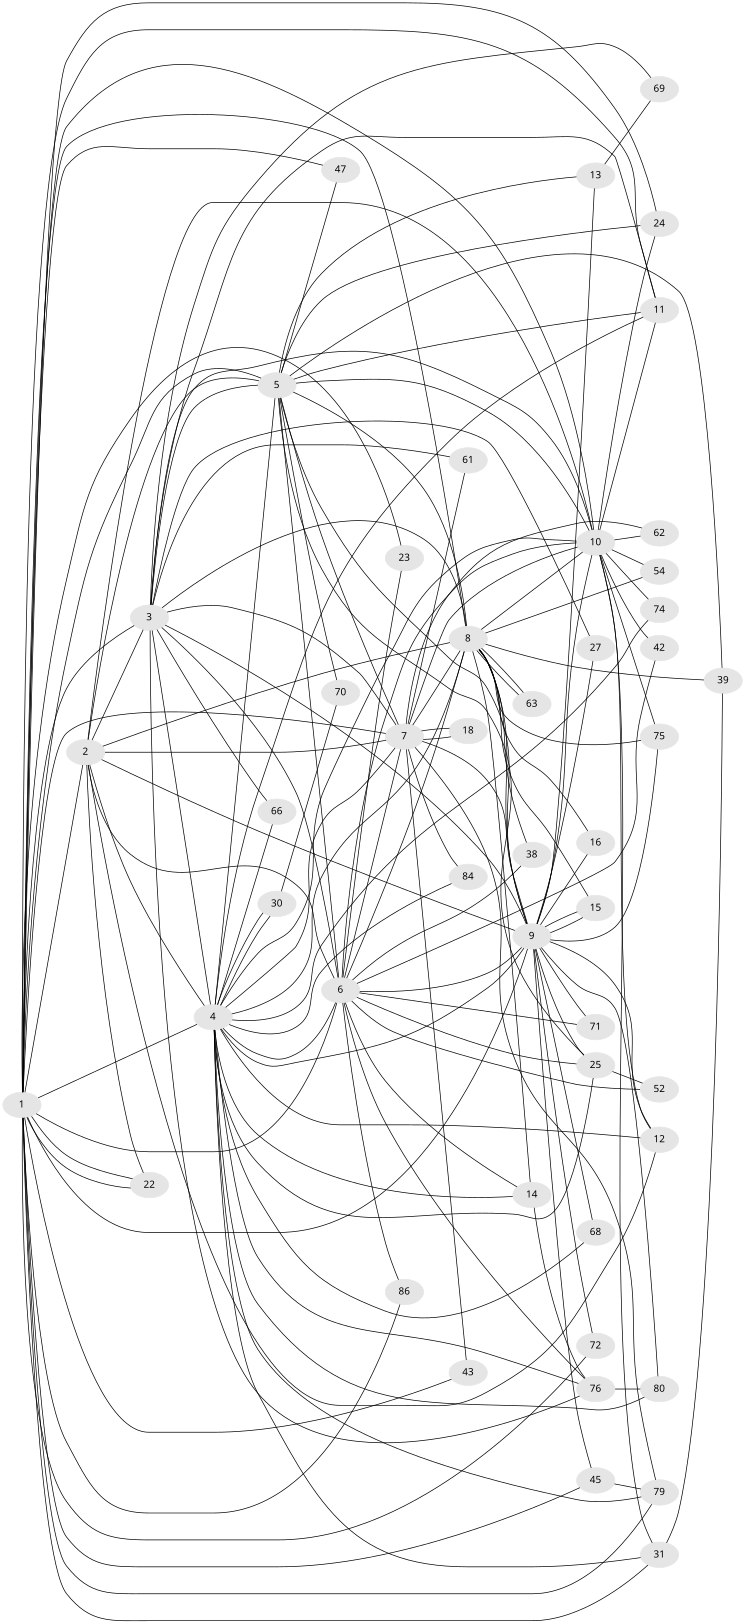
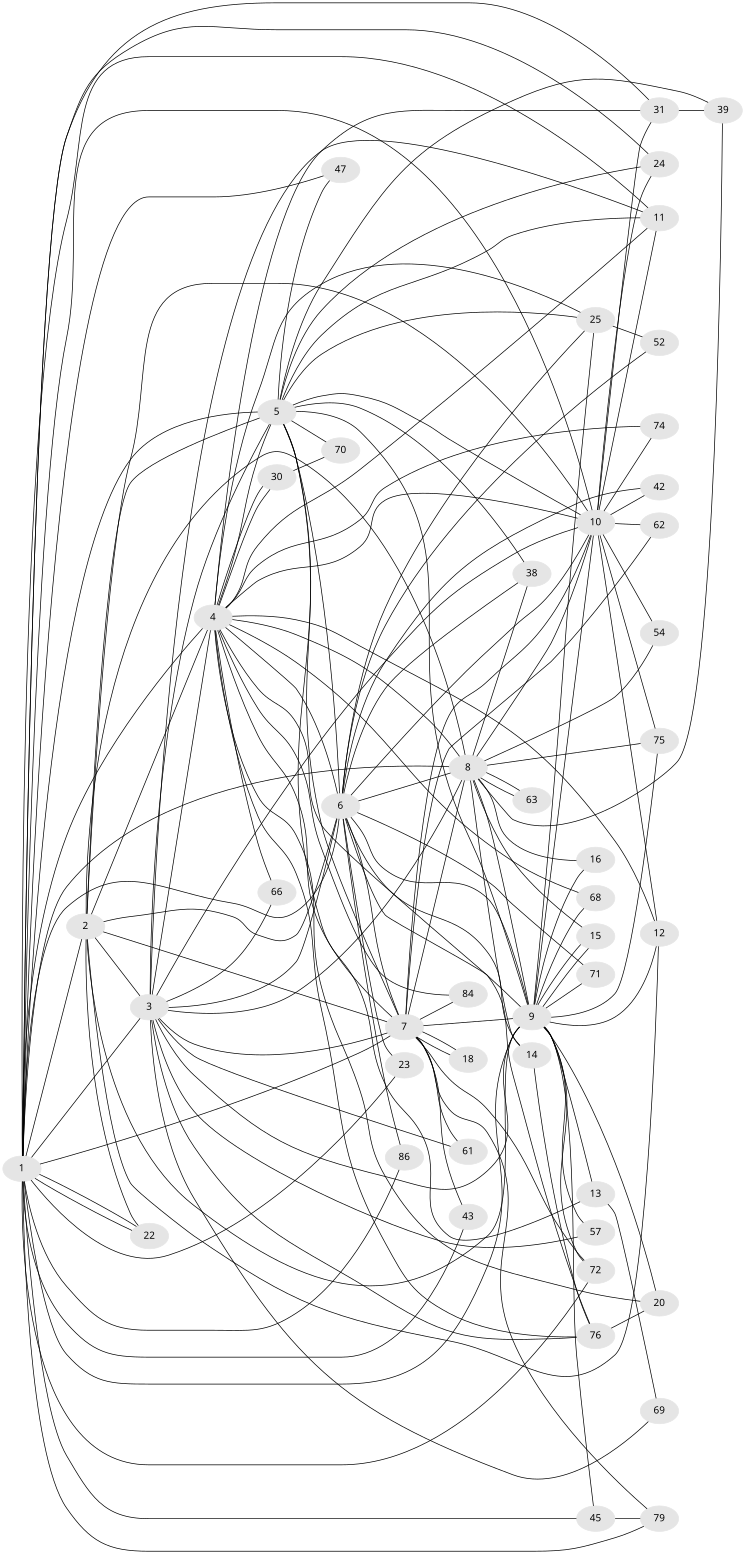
edge "5" -- "8": now "5" -- "38"
node "27": label "27" -> "57"
edge "7" -- "72": added
edge "4" -- "14": removed
edge "4" -- "79": removed
node "80": label "80" -> "20"
